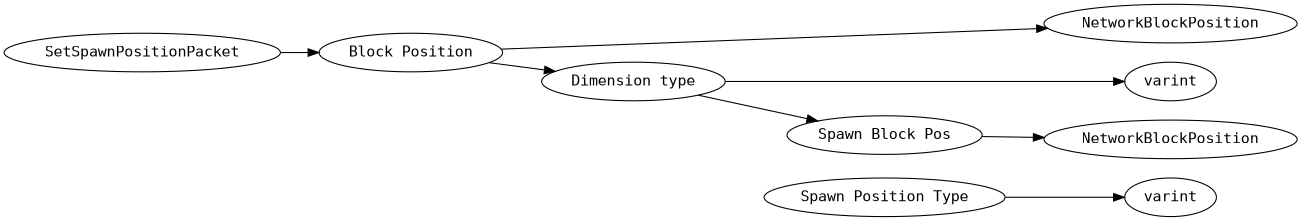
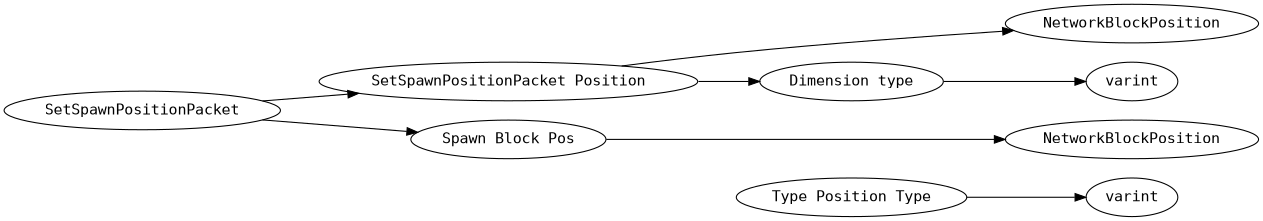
node "Block Position": label "Block Position" -> "SetSpawnPositionPacket Position"
edge "Dimension type" -> "Spawn Block Pos": now "SetSpawnPositionPacket" -> "Spawn Block Pos"
node "Spawn Position Type": label "Spawn Position Type" -> "Type Position Type"
